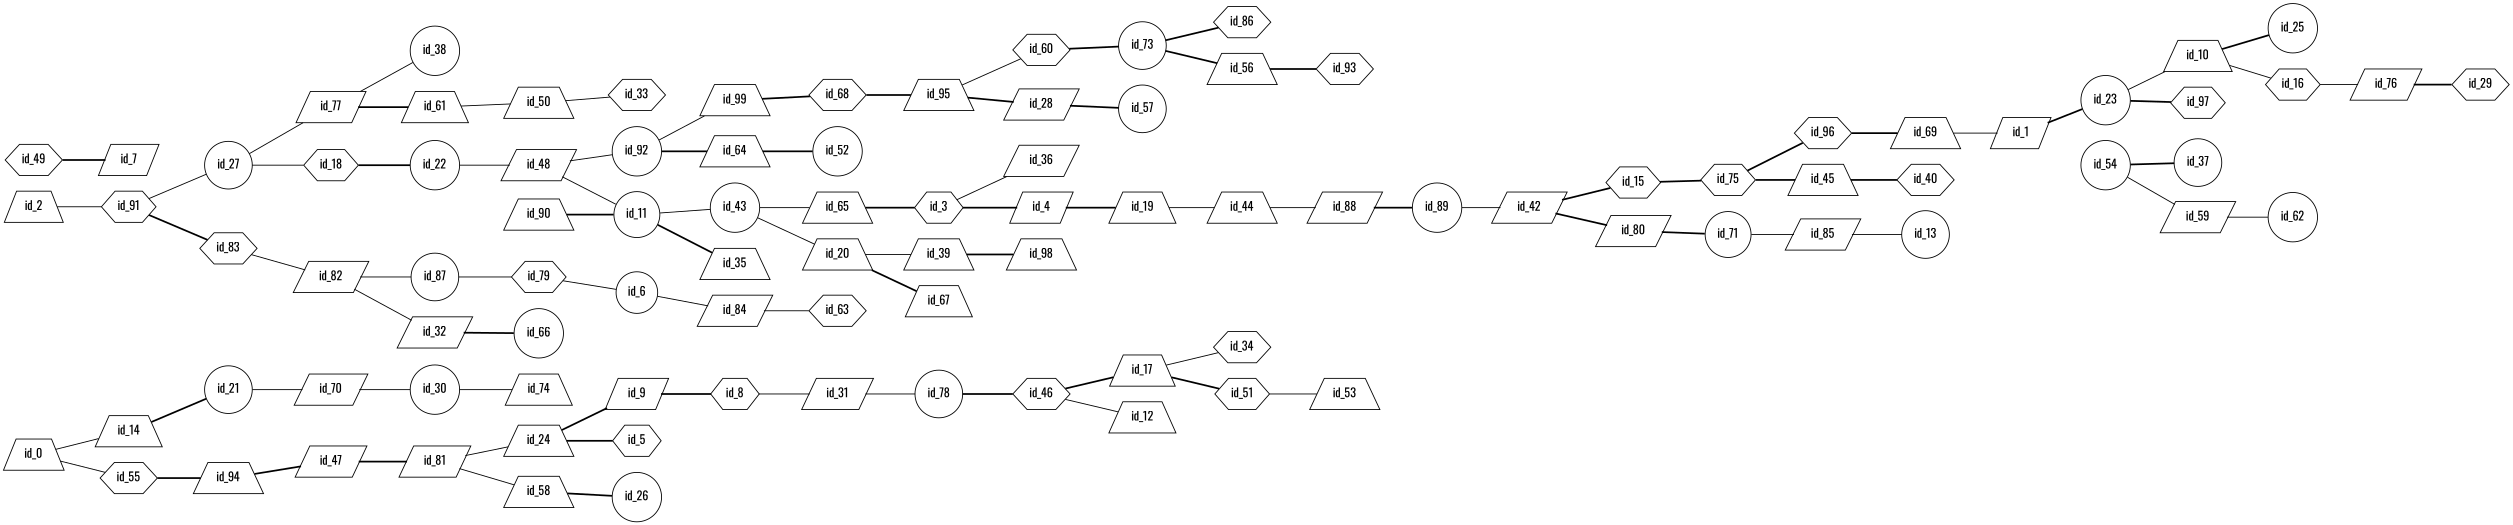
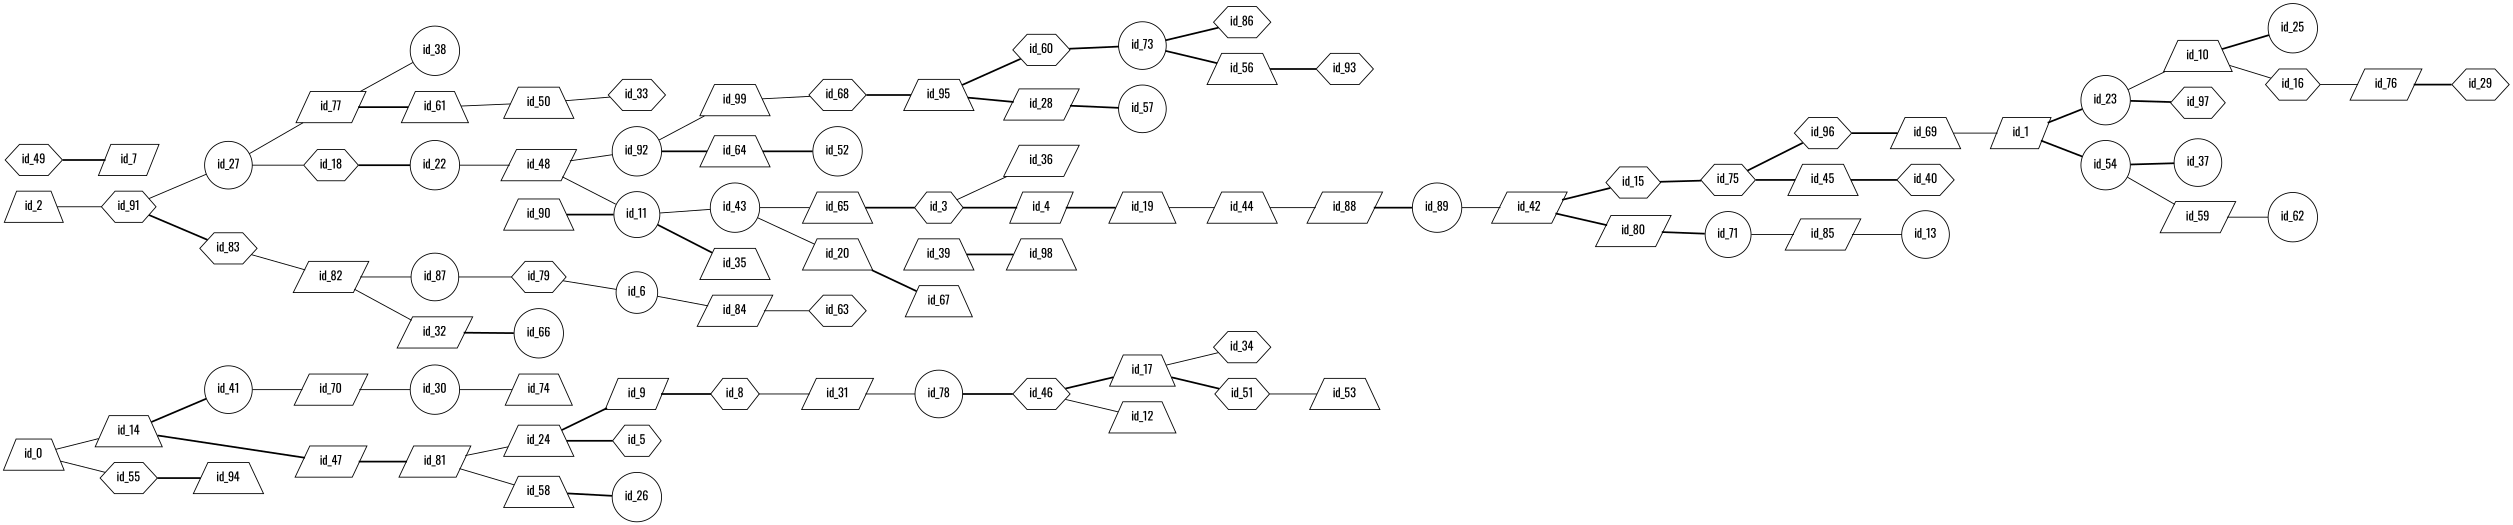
edge "id_60" -- "id_95": style solid -> bold
edge "id_68" -- "id_99": style bold -> solid
edge "id_1" -- "id_54": added
edge "id_20" -- "id_39": removed
node "id_21": label "id_21" -> "id_41"
edge "id_47" -- "id_94": now "id_47" -- "id_14"
